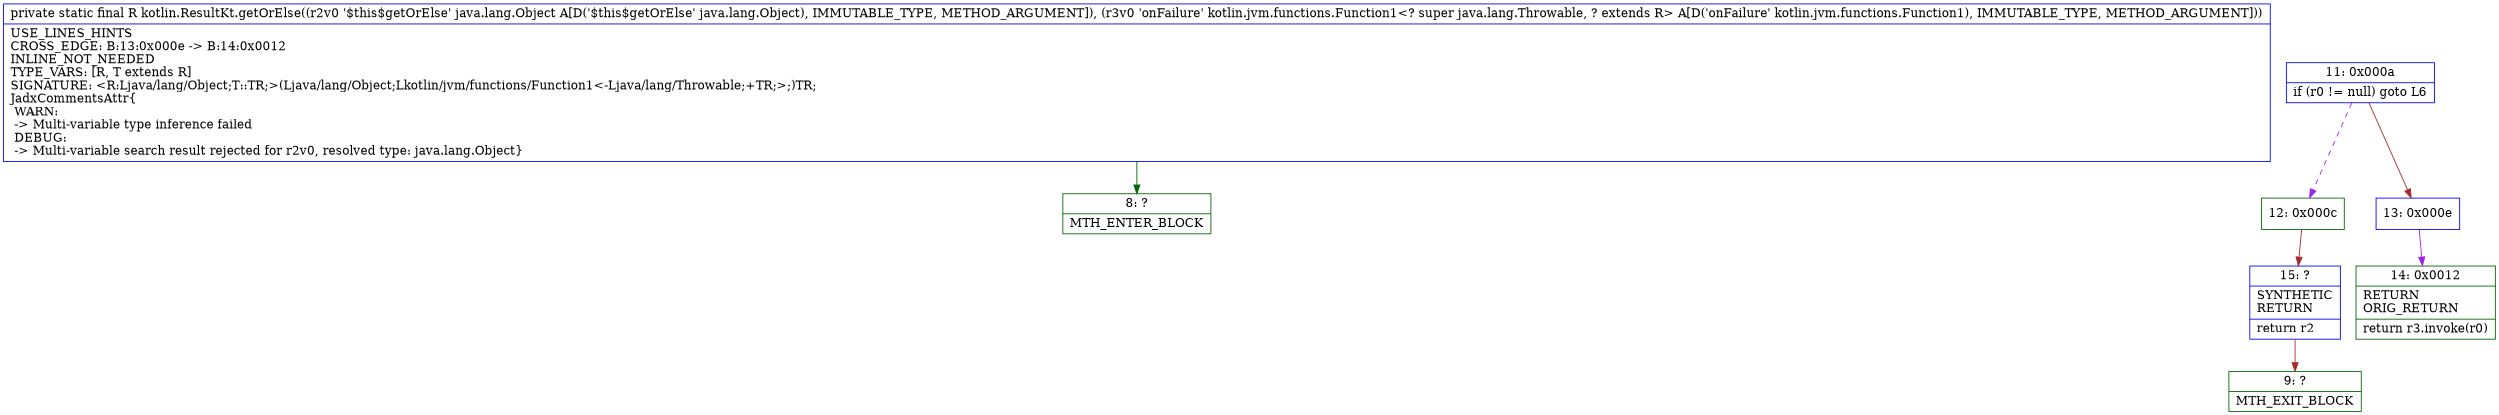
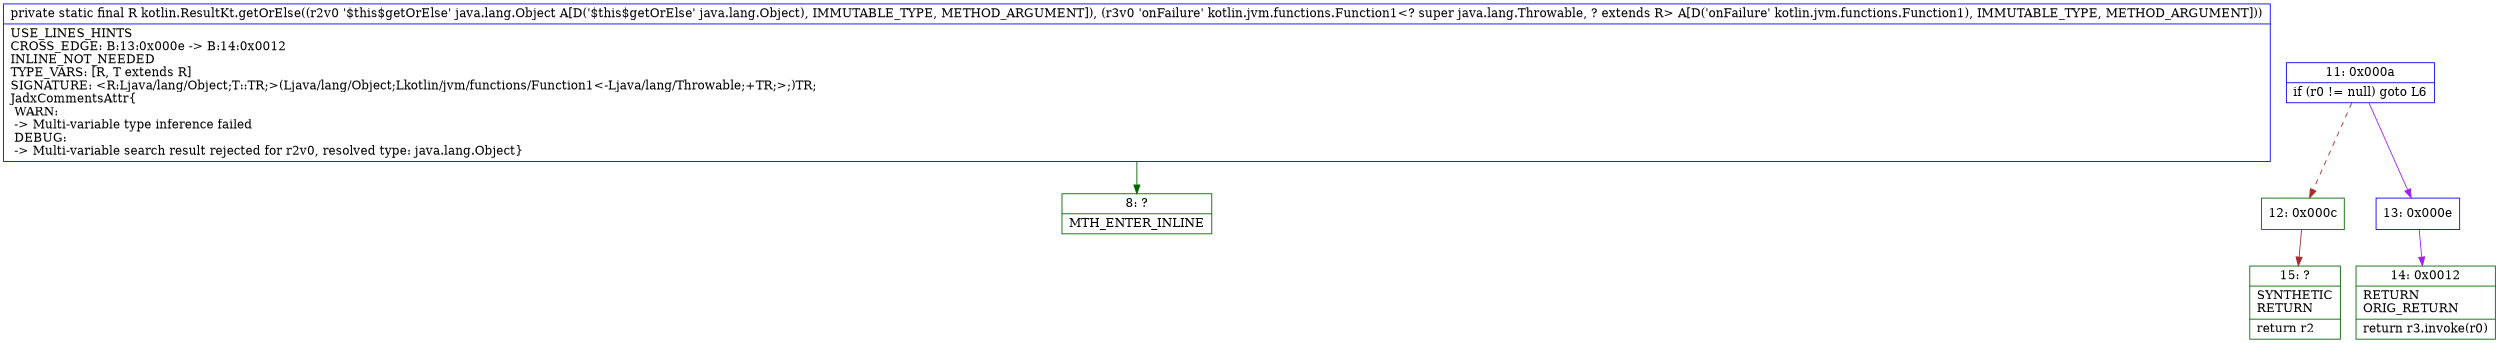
edge "11: 0x000a" -> "12: 0x000c": color purple -> brown
edge "11: 0x000a" -> "13: 0x000e": color brown -> purple
node "8: ?": text "MTH_ENTER_BLOCK" -> "MTH_ENTER_INLINE"
node "15: ?": color blue -> darkgreen
node "9: ?": removed
